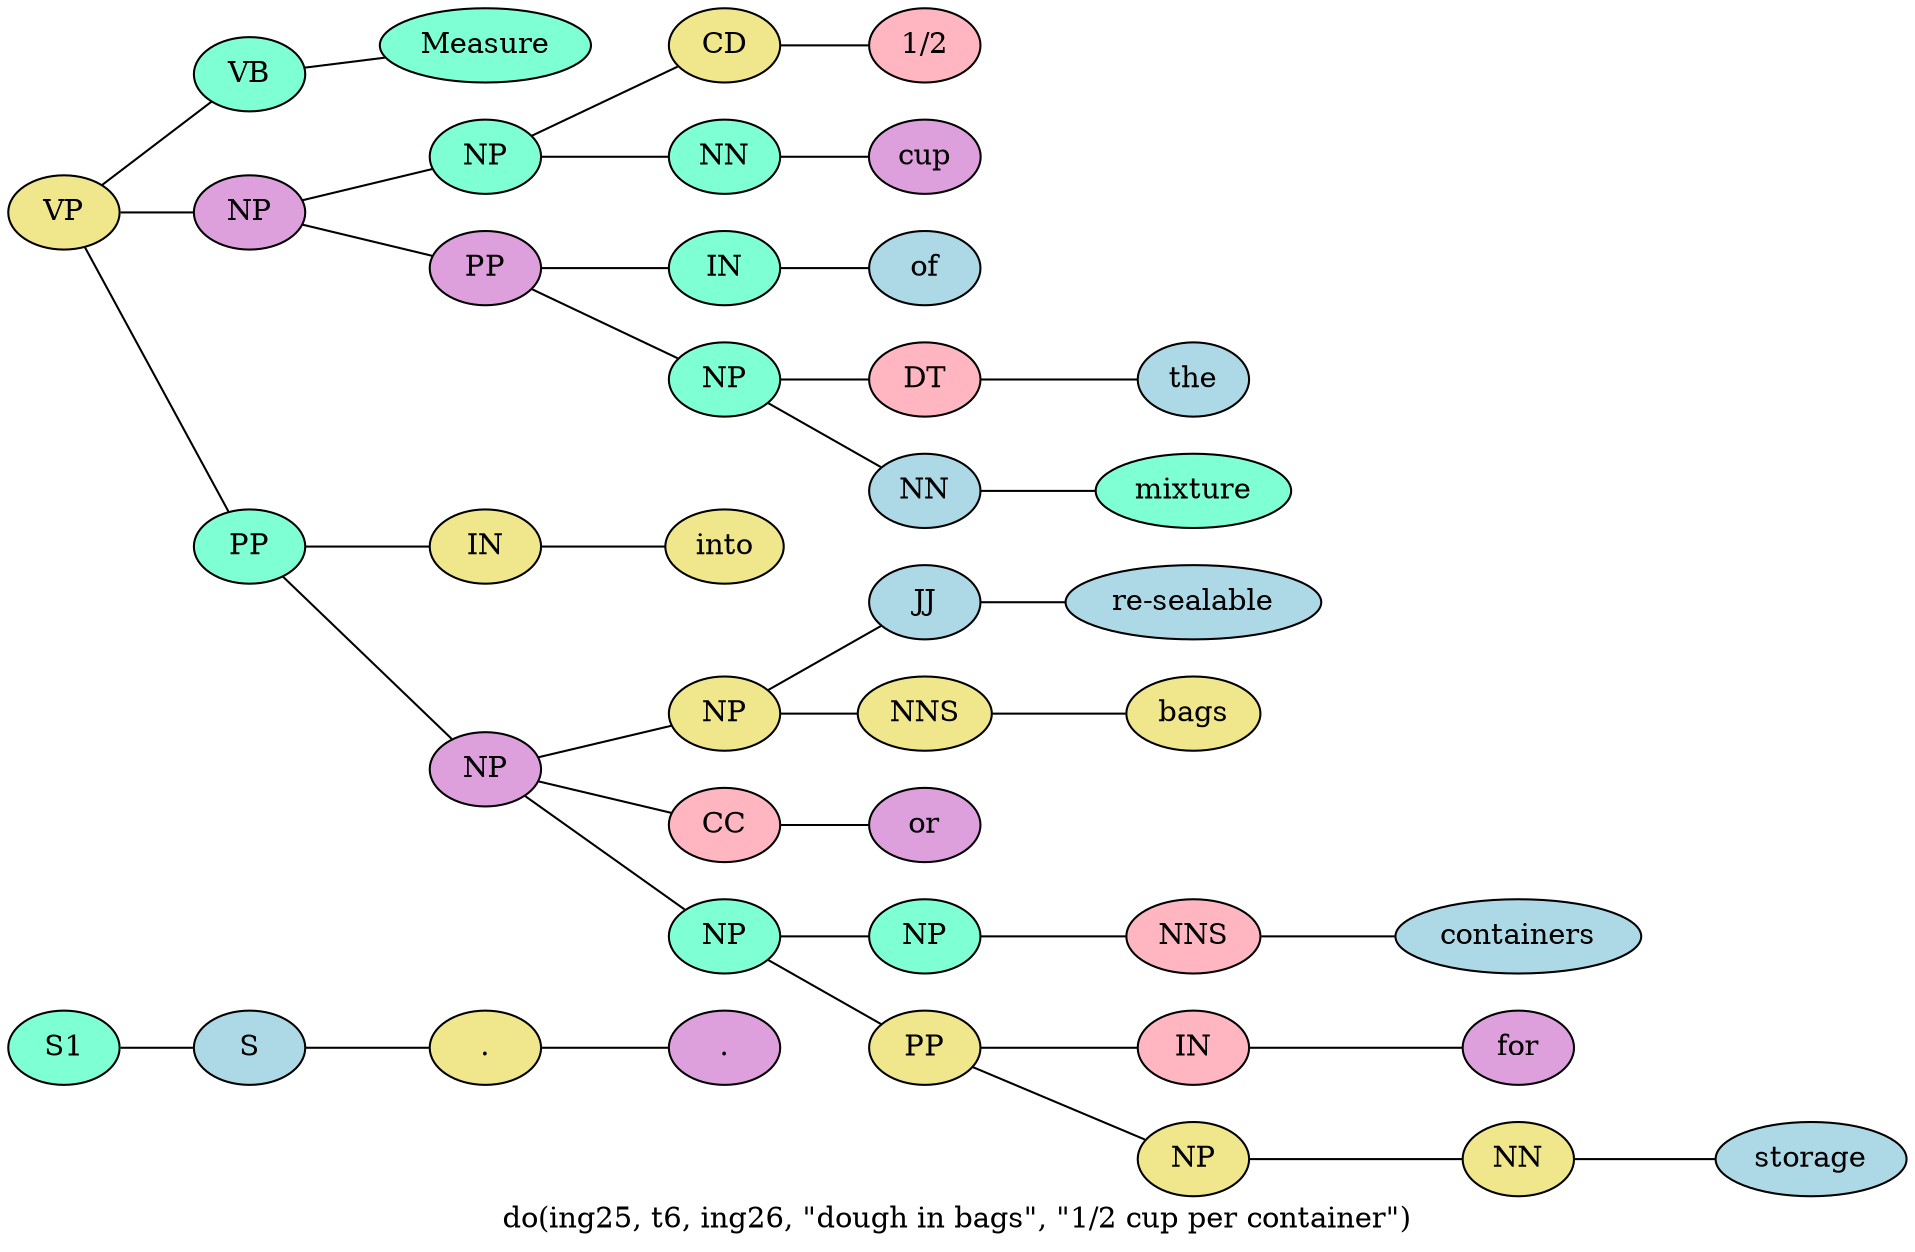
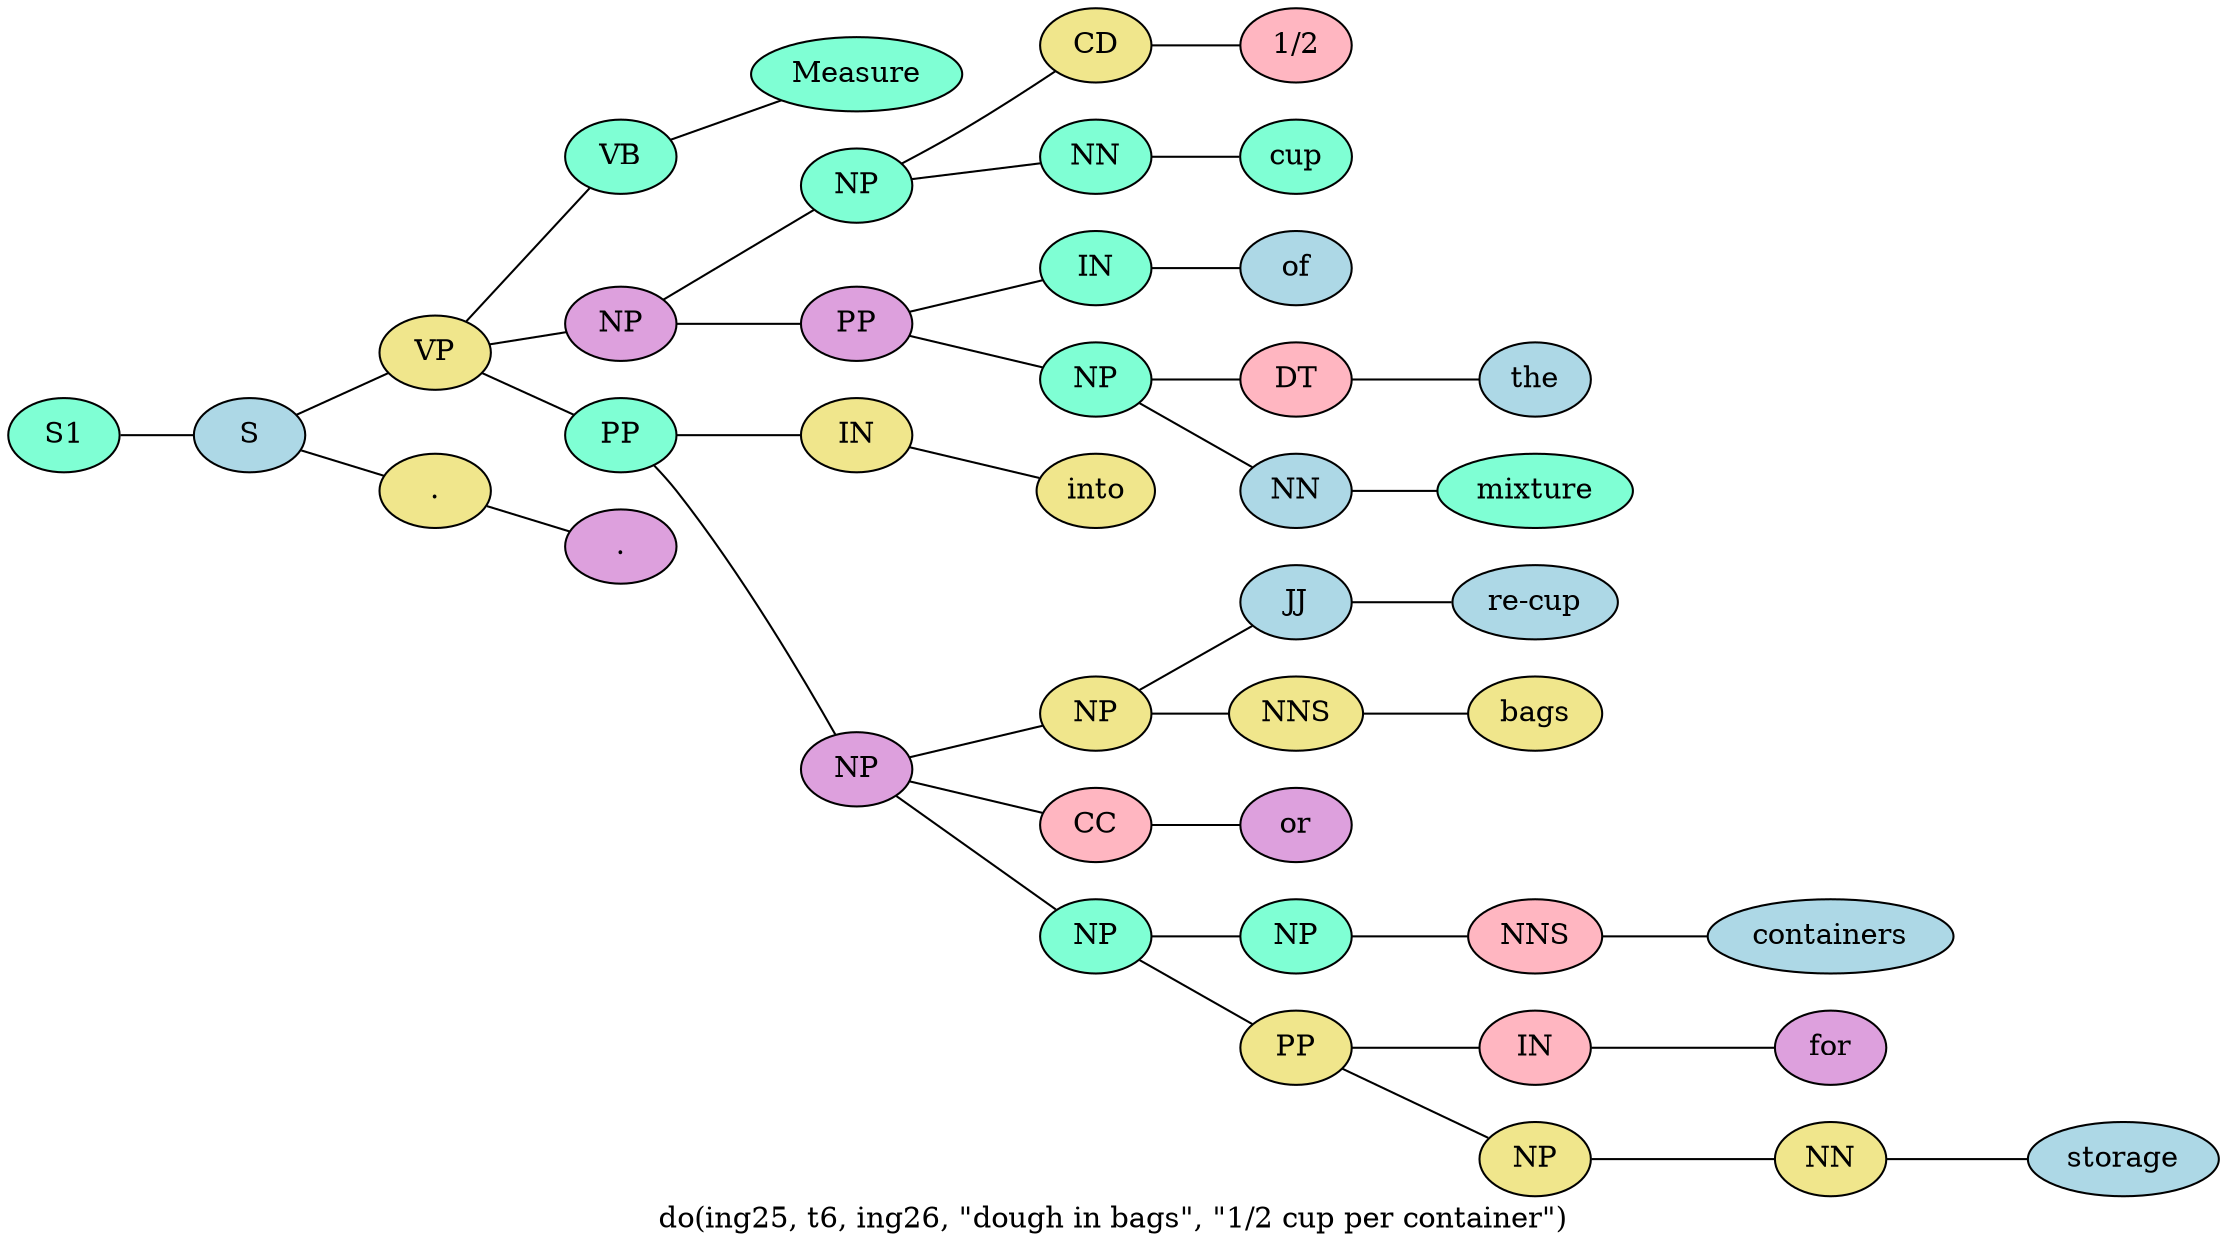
node "cup": fillcolor plum -> aquamarine
edge "VP" -- "S": added
node "re-sealable": label "re-sealable" -> "re-cup"
